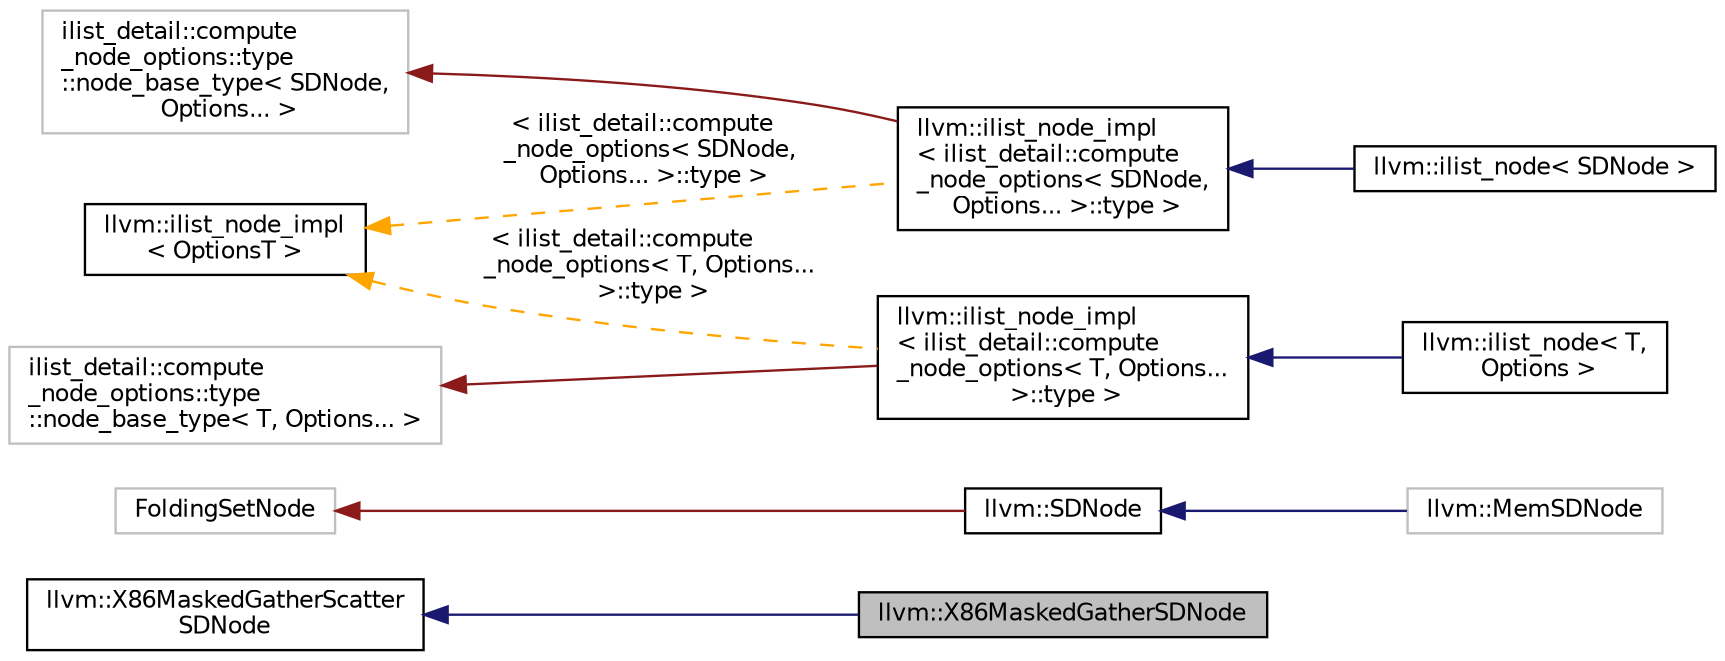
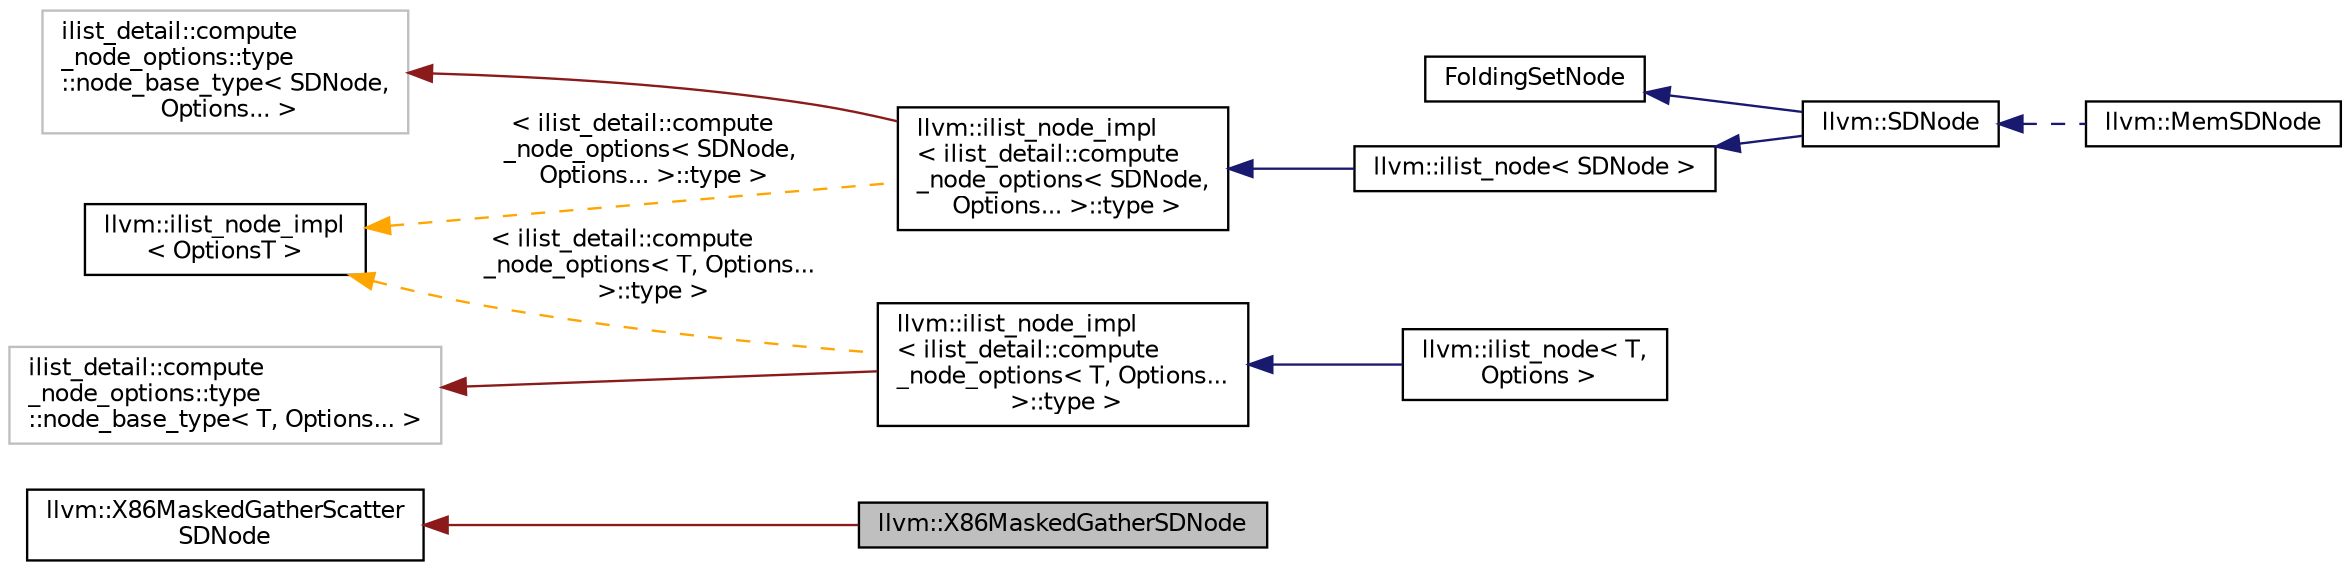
edge "llvm::SDNode" -> "llvm::ilist_node< SDNode >": added
node "FoldingSetNode": color grey75 -> black
edge "llvm::SDNode" -> "FoldingSetNode": color firebrick4 -> midnightblue
edge "llvm::MemSDNode" -> "llvm::SDNode": style solid -> dashed
node "llvm::MemSDNode": color grey75 -> black
edge "llvm::X86MaskedGatherSDNode" -> "llvm::X86MaskedGatherScatter SDNode": color midnightblue -> firebrick4
